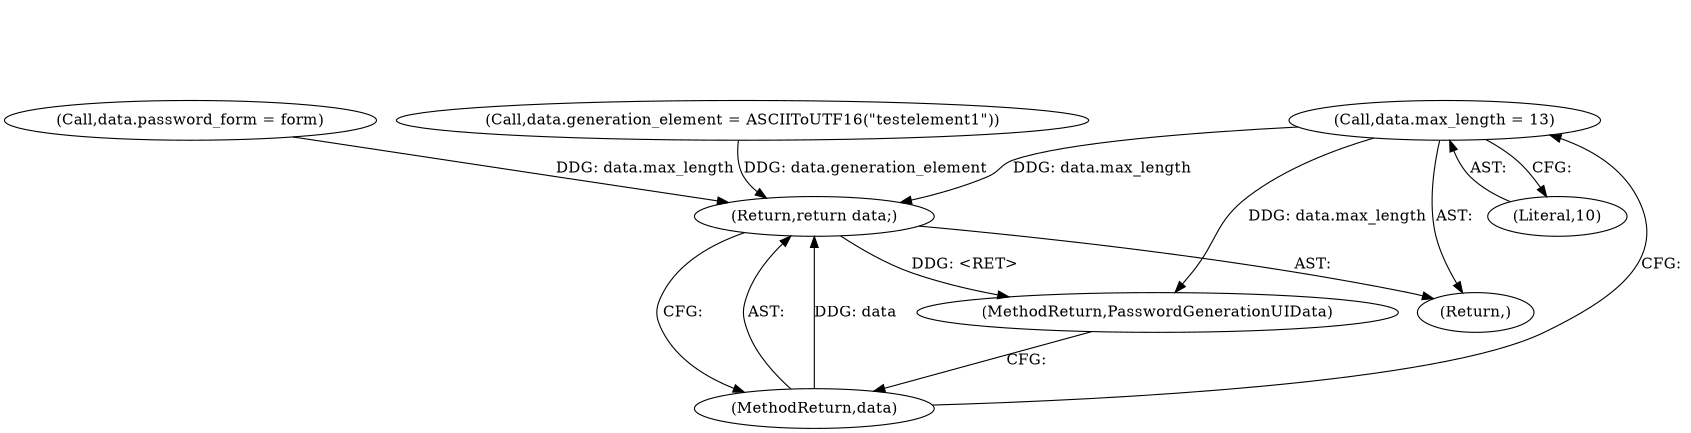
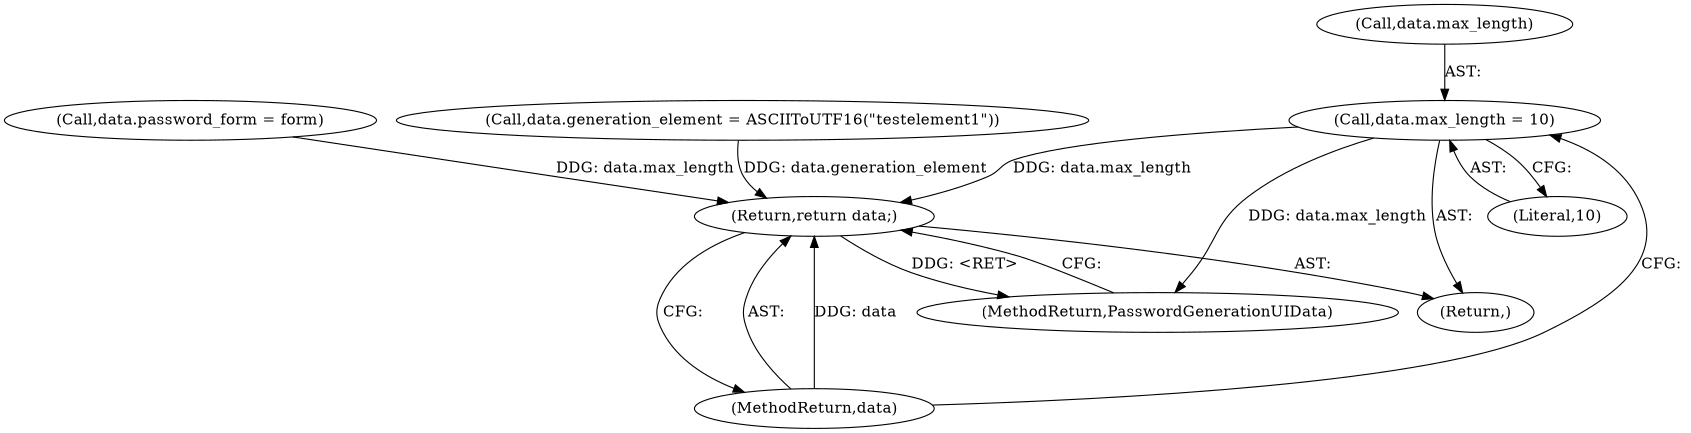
node "(Call,data.max_length)": added
node "(Call,data.max_length = 13)": label "(Call,data.max_length = 13)" -> "(Call,data.max_length = 10)"
edge "(MethodReturn,PasswordGenerationUIData)" -> "(MethodReturn,data)": now "(MethodReturn,PasswordGenerationUIData)" -> "(Return,return data;)"
